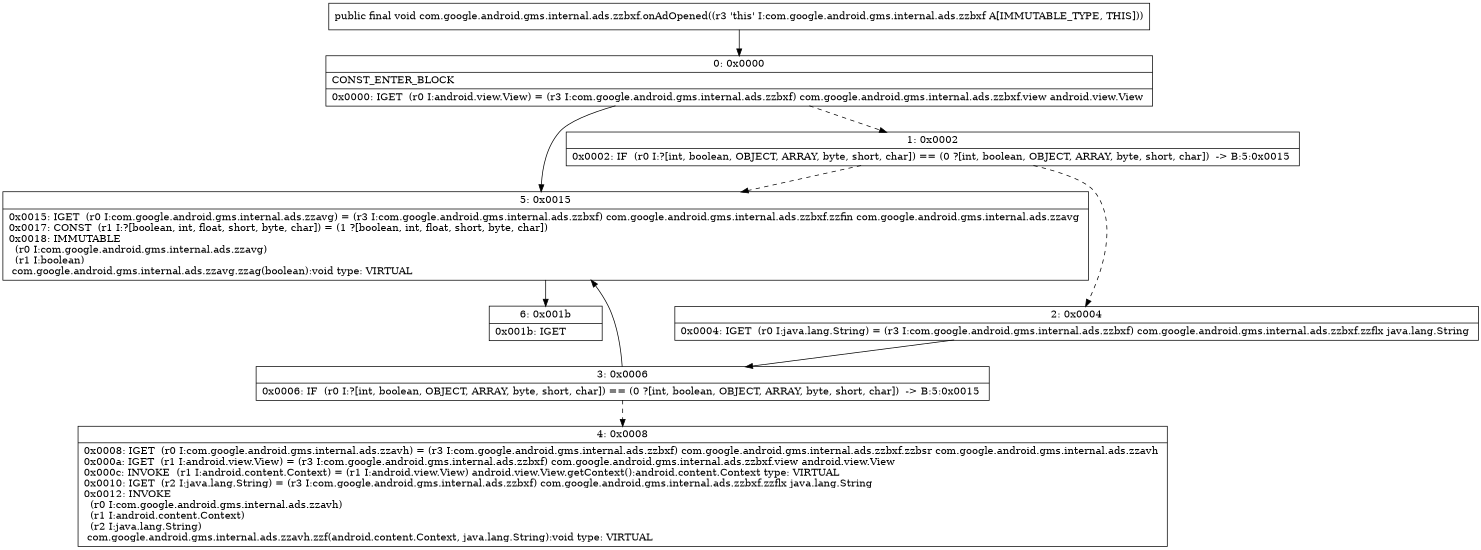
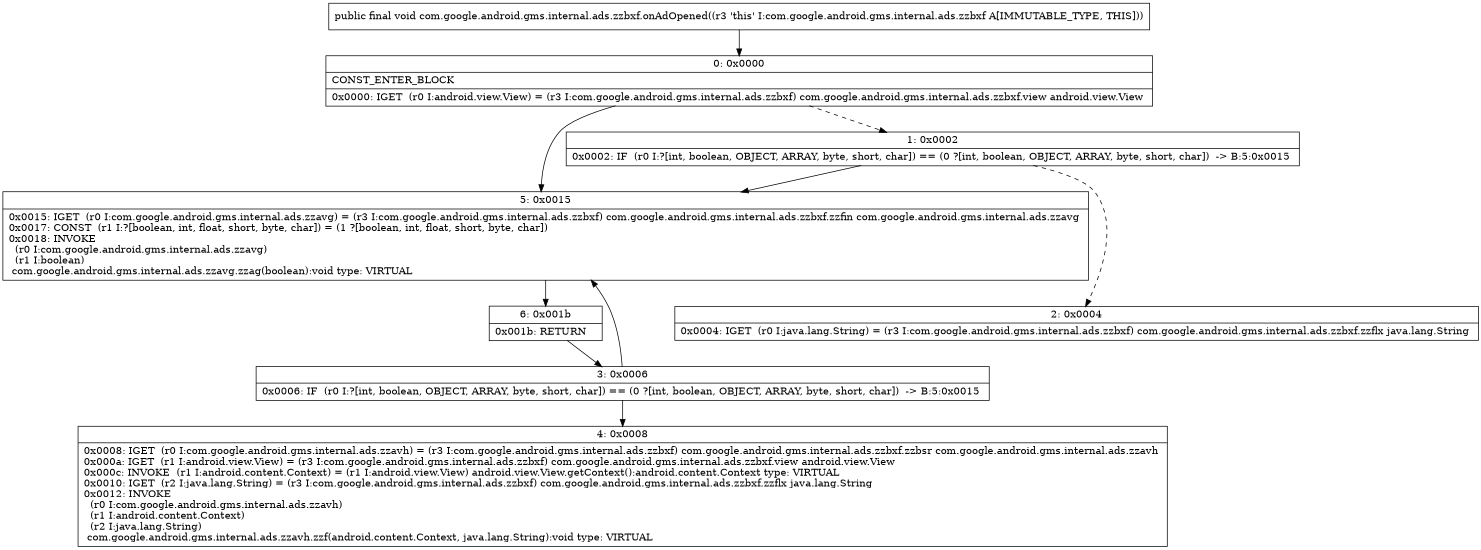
edge "1: 0x0002" -> "5: 0x0015": style dashed -> solid
node "5: 0x0015": text "0x0018: IMMUTABLE" -> "0x0018: INVOKE"
node "6: 0x001b": text "0x001b: IGET" -> "0x001b: RETURN"
edge "2: 0x0004" -> "3: 0x0006": now "6: 0x001b" -> "3: 0x0006"
edge "3: 0x0006" -> "4: 0x0008": style dashed -> solid
